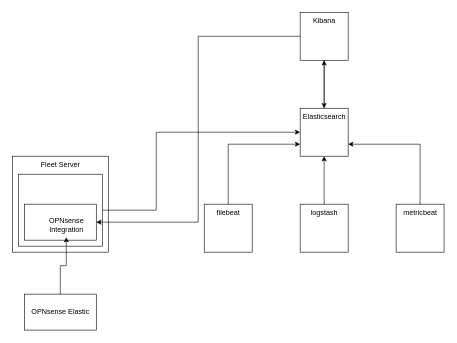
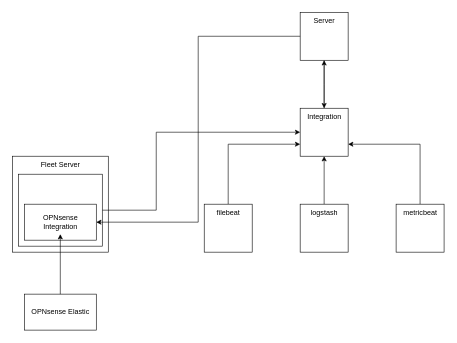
node "Kibana": label "Kibana" -> "Server"
node "Elasticsearch": label "Elasticsearch" -> "Integration"
node "OPNsense Integration": moved (66, 225) -> (60, 222)
